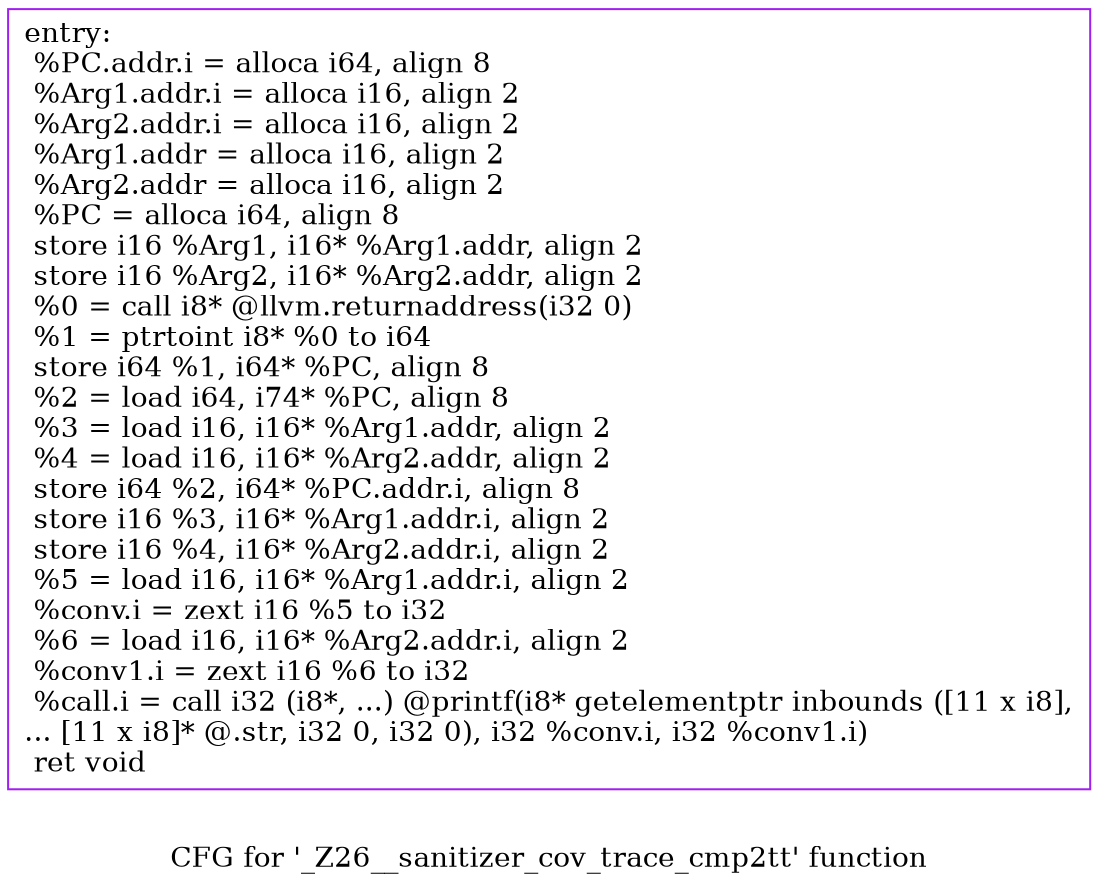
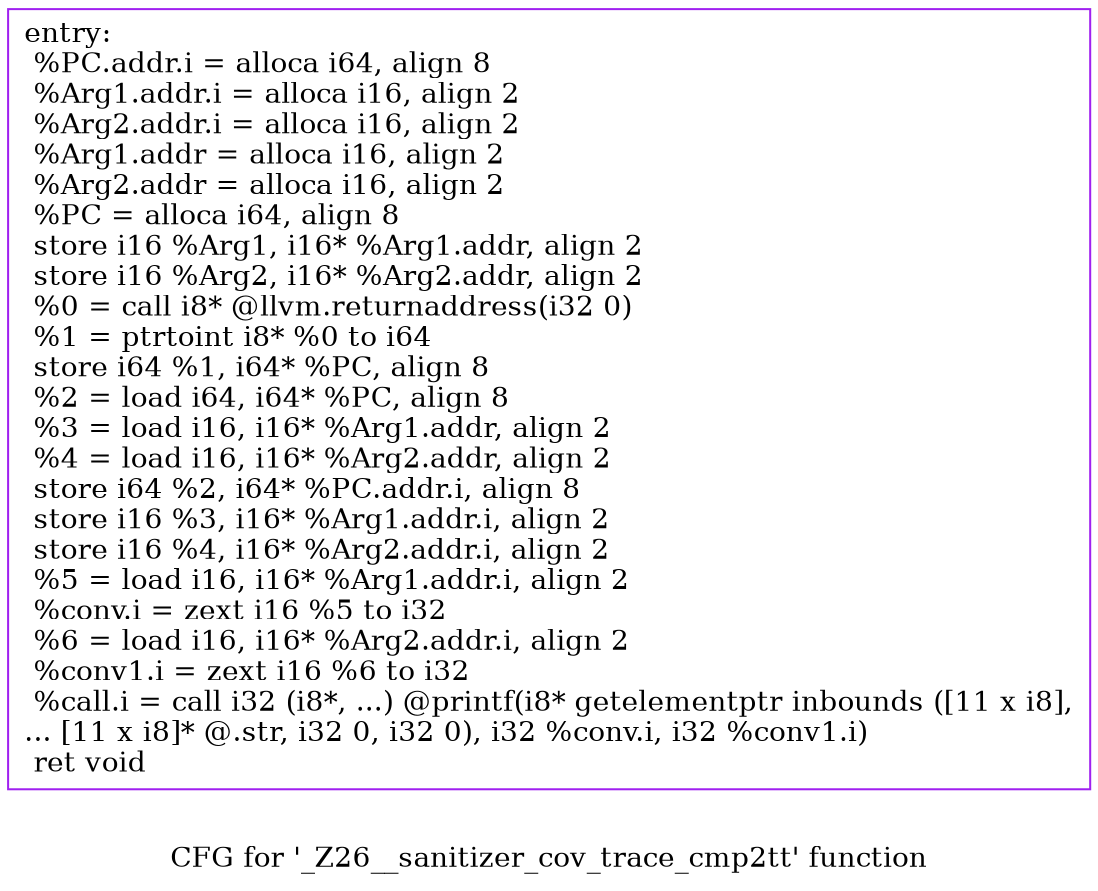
node "entry:": text "%2 = load i64, i74* %PC, align 8" -> "%2 = load i64, i64* %PC, align 8"
